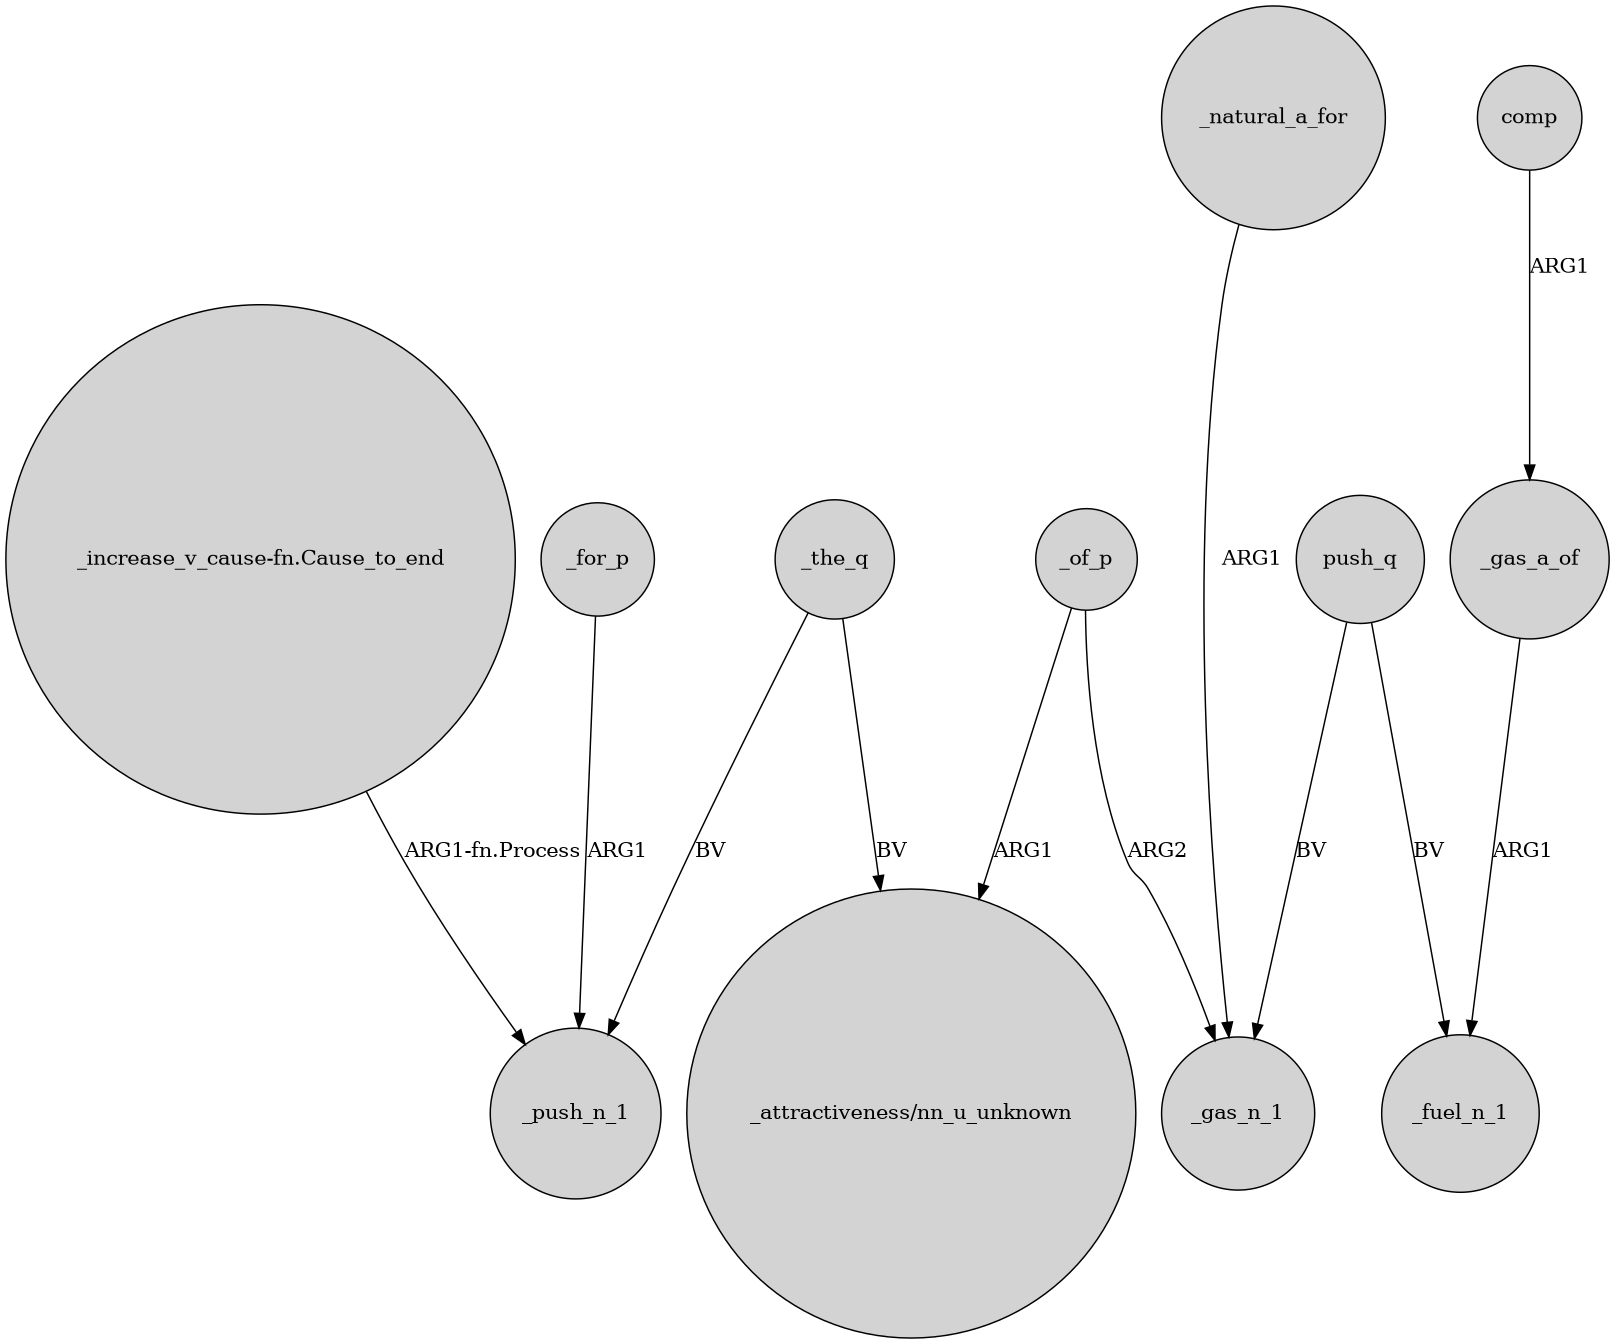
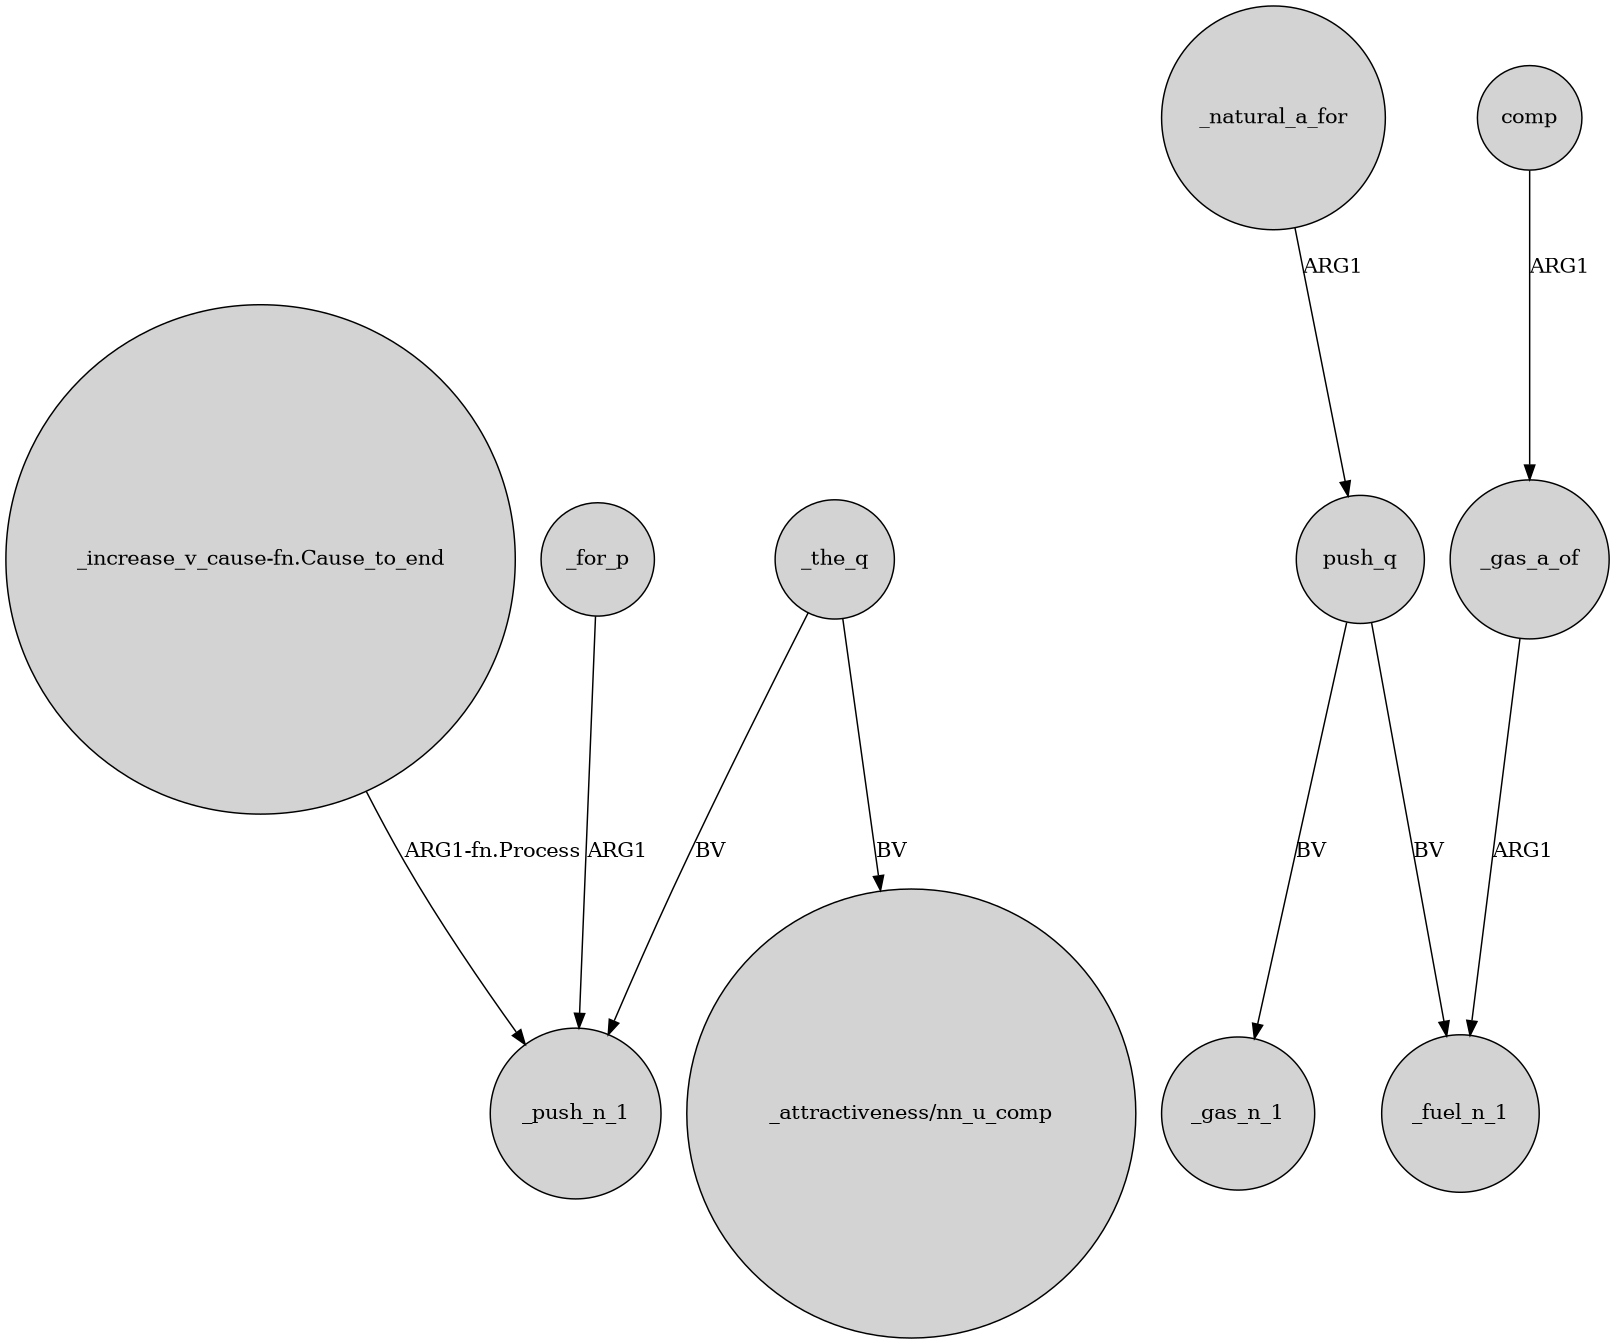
node "_of_p": removed
edge "_natural_a_for" -> "_gas_n_1": now "_natural_a_for" -> "push_q"
node "_attractiveness/nn_u_unknown": label "_attractiveness/nn_u_unknown" -> "_attractiveness/nn_u_comp"
